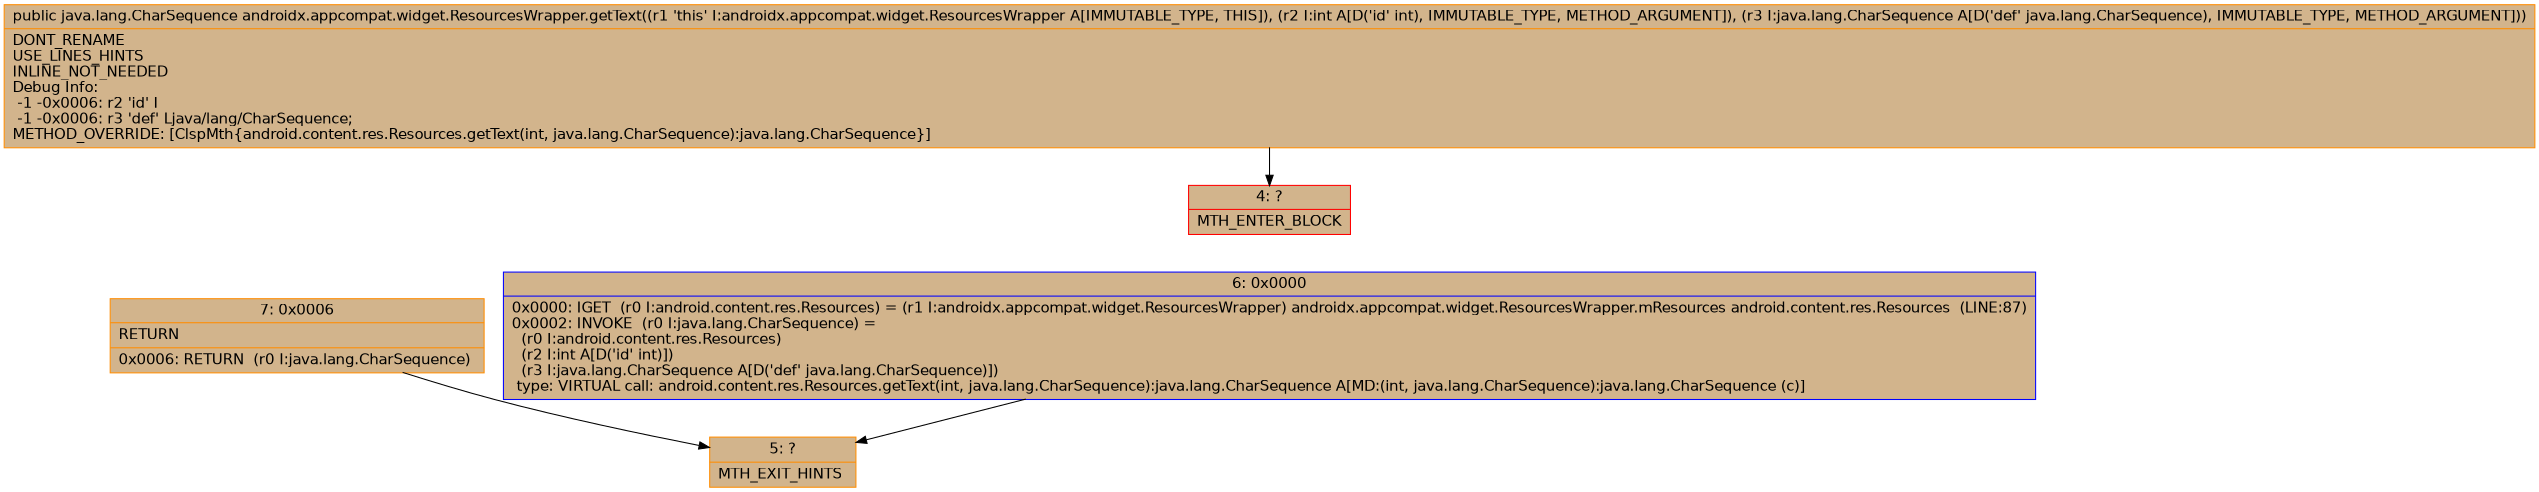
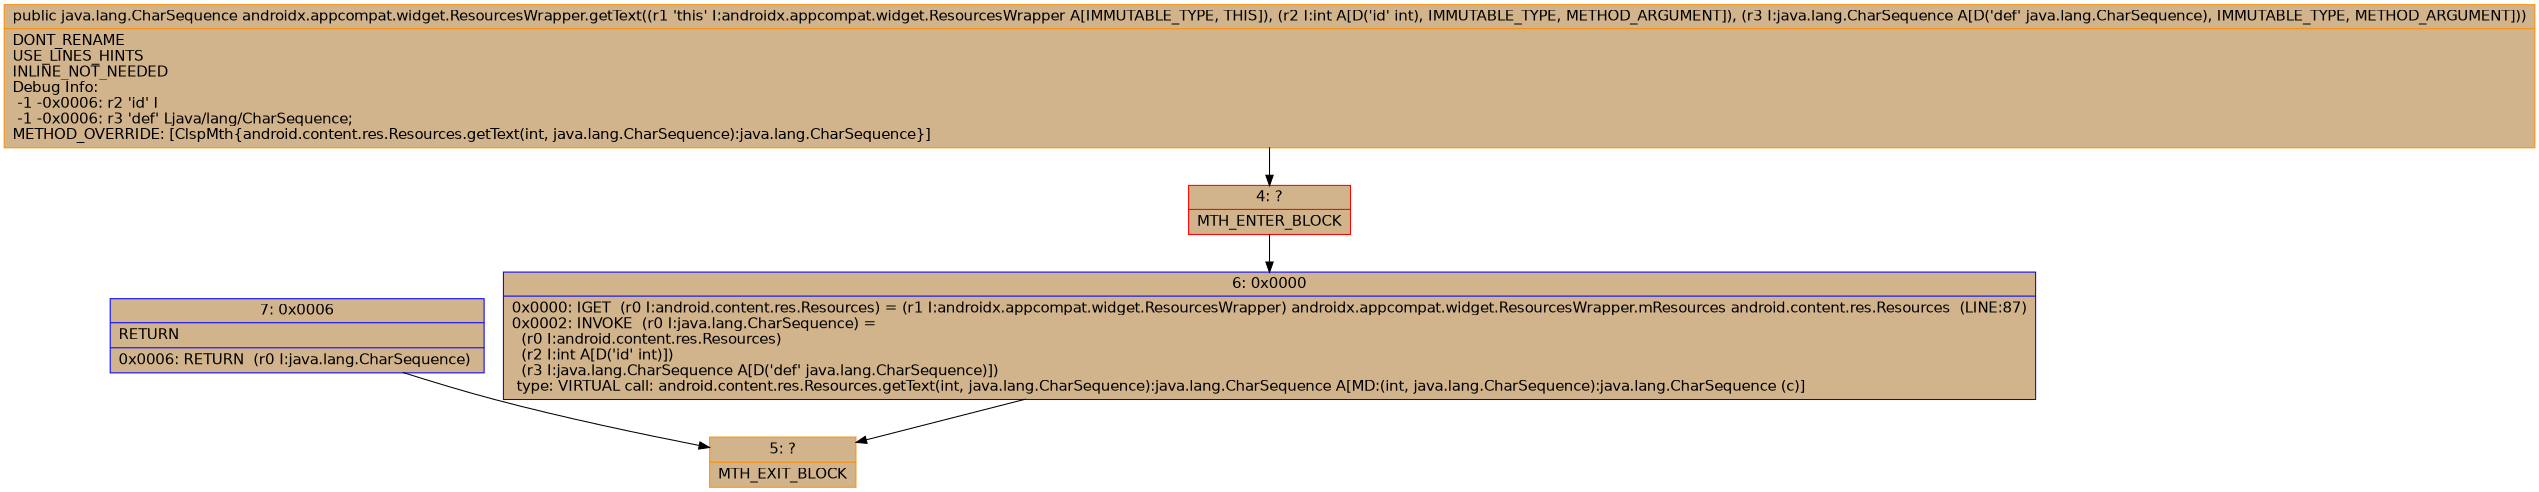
edge "4: ?" -> "6: 0x0000": added
node "7: 0x0006": color darkorange -> blue
node "5: ?": text "MTH_EXIT_HINTS" -> "MTH_EXIT_BLOCK"
